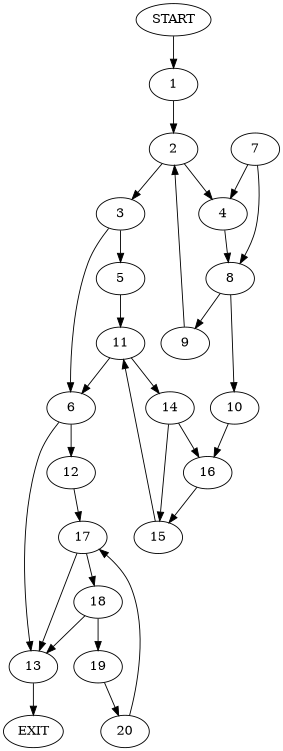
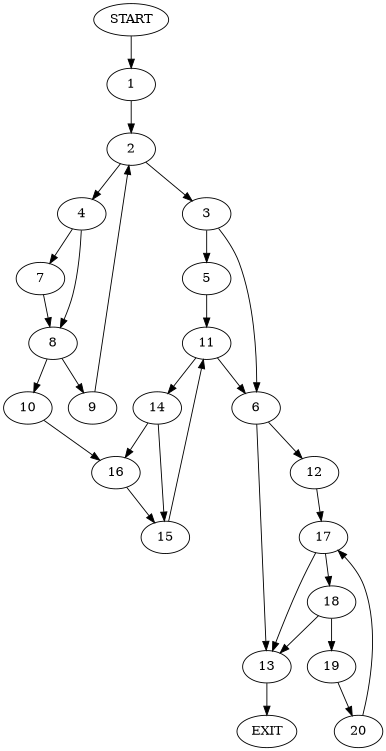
edge "7" -> "4": reversed
